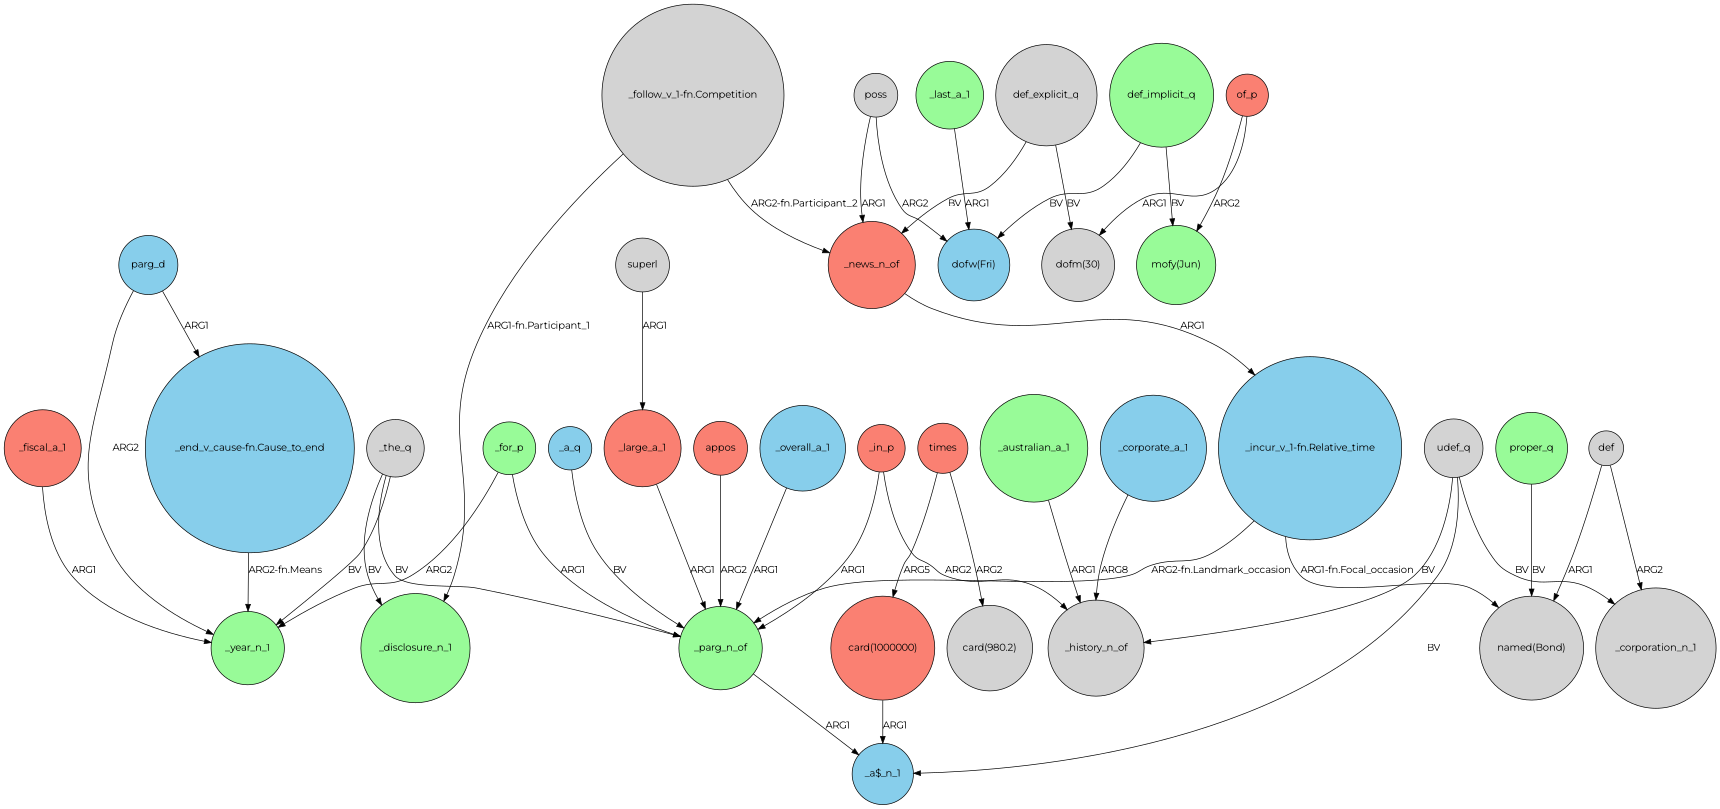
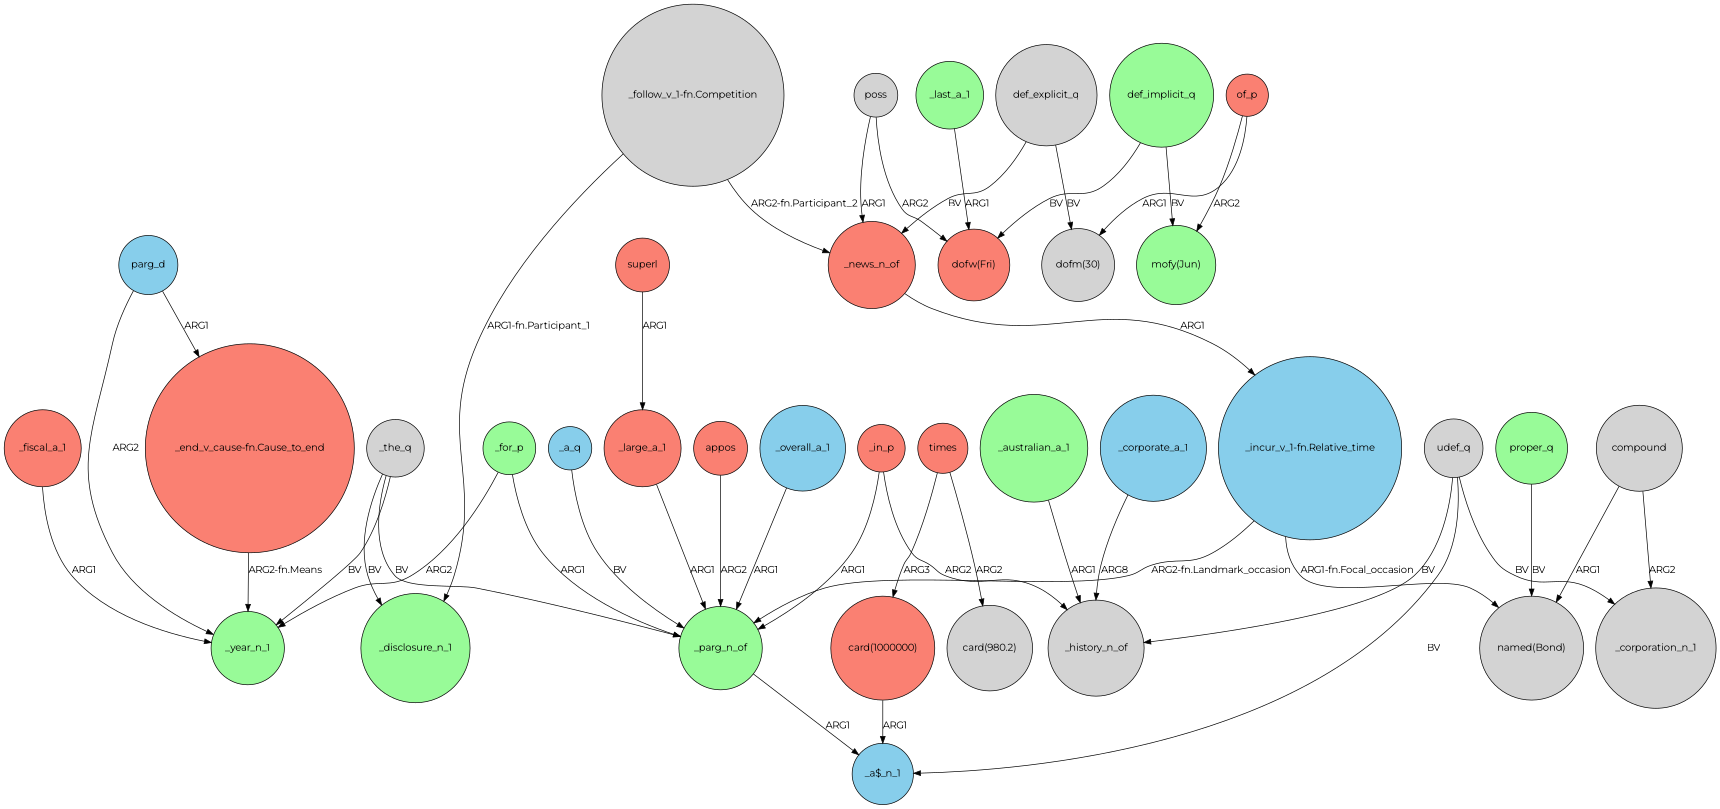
node "superl": fillcolor lightgrey -> salmon
node "dofw(Fri)": fillcolor skyblue -> salmon
node "_end_v_cause-fn.Cause_to_end": fillcolor skyblue -> salmon
node "def": label "def" -> "compound"
edge "times" -> "card(1000000)": label "ARG5" -> "ARG3"
